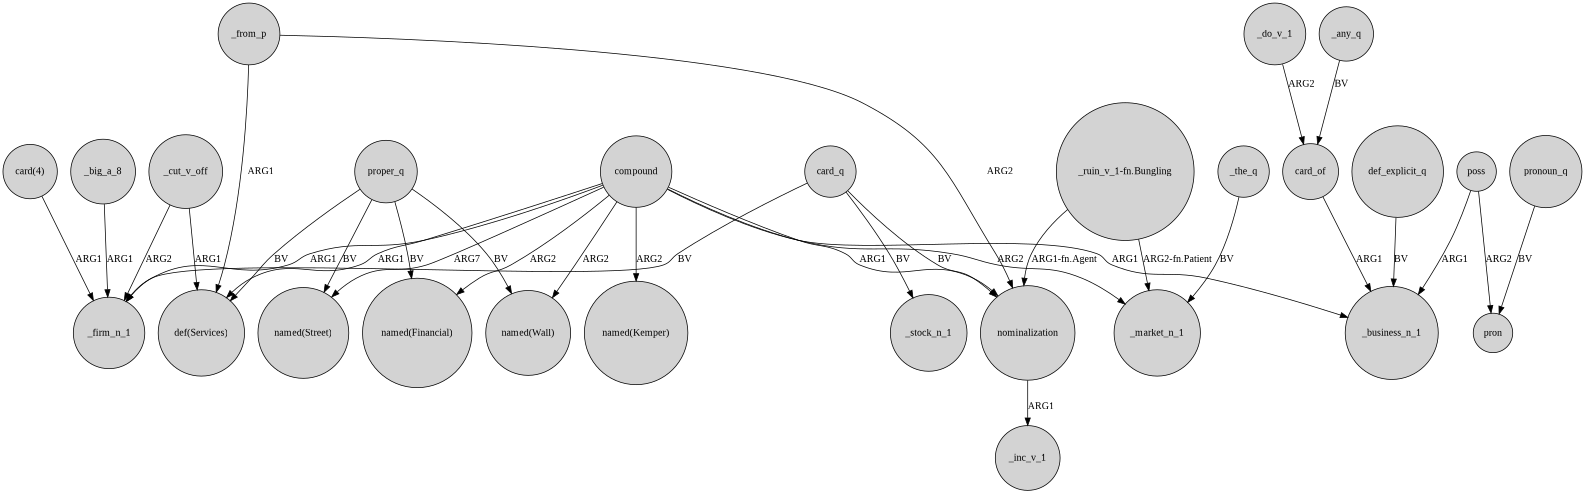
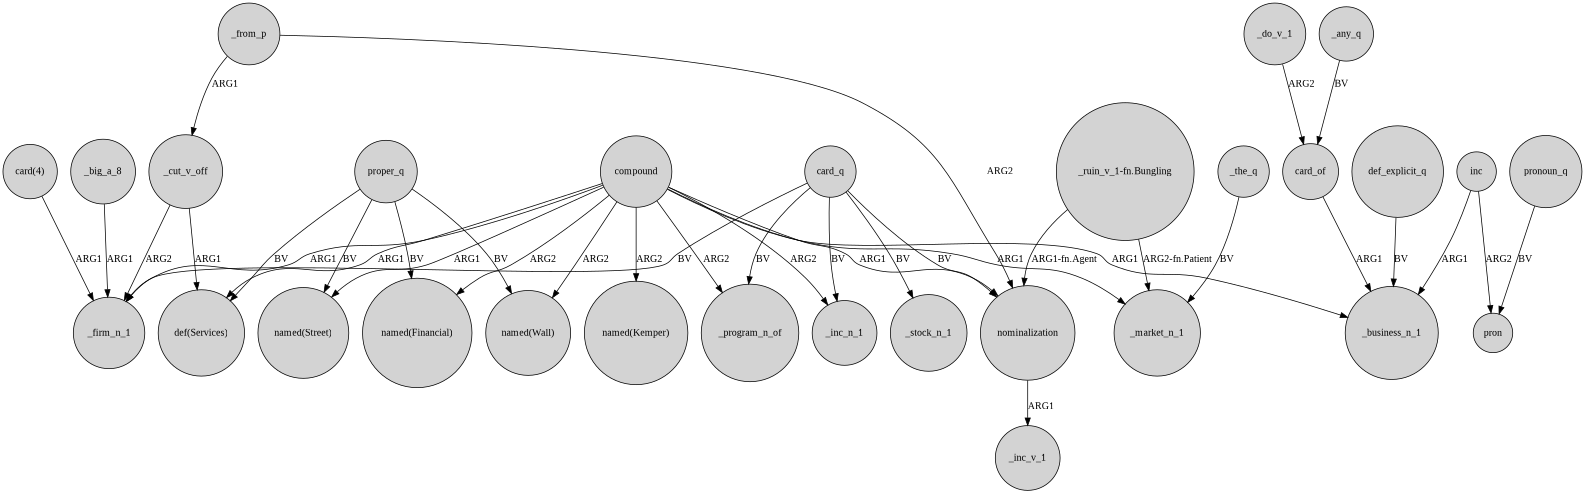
node "poss": label "poss" -> "inc"
edge "_from_p" -> "def(Services)": now "_from_p" -> "_cut_v_off"
edge "compound" -> "named(Street)": label "ARG7" -> "ARG1"
edge "compound" -> "_market_n_1": label "ARG2" -> "ARG1"
node "_program_n_of": added
node "_inc_n_1": added
